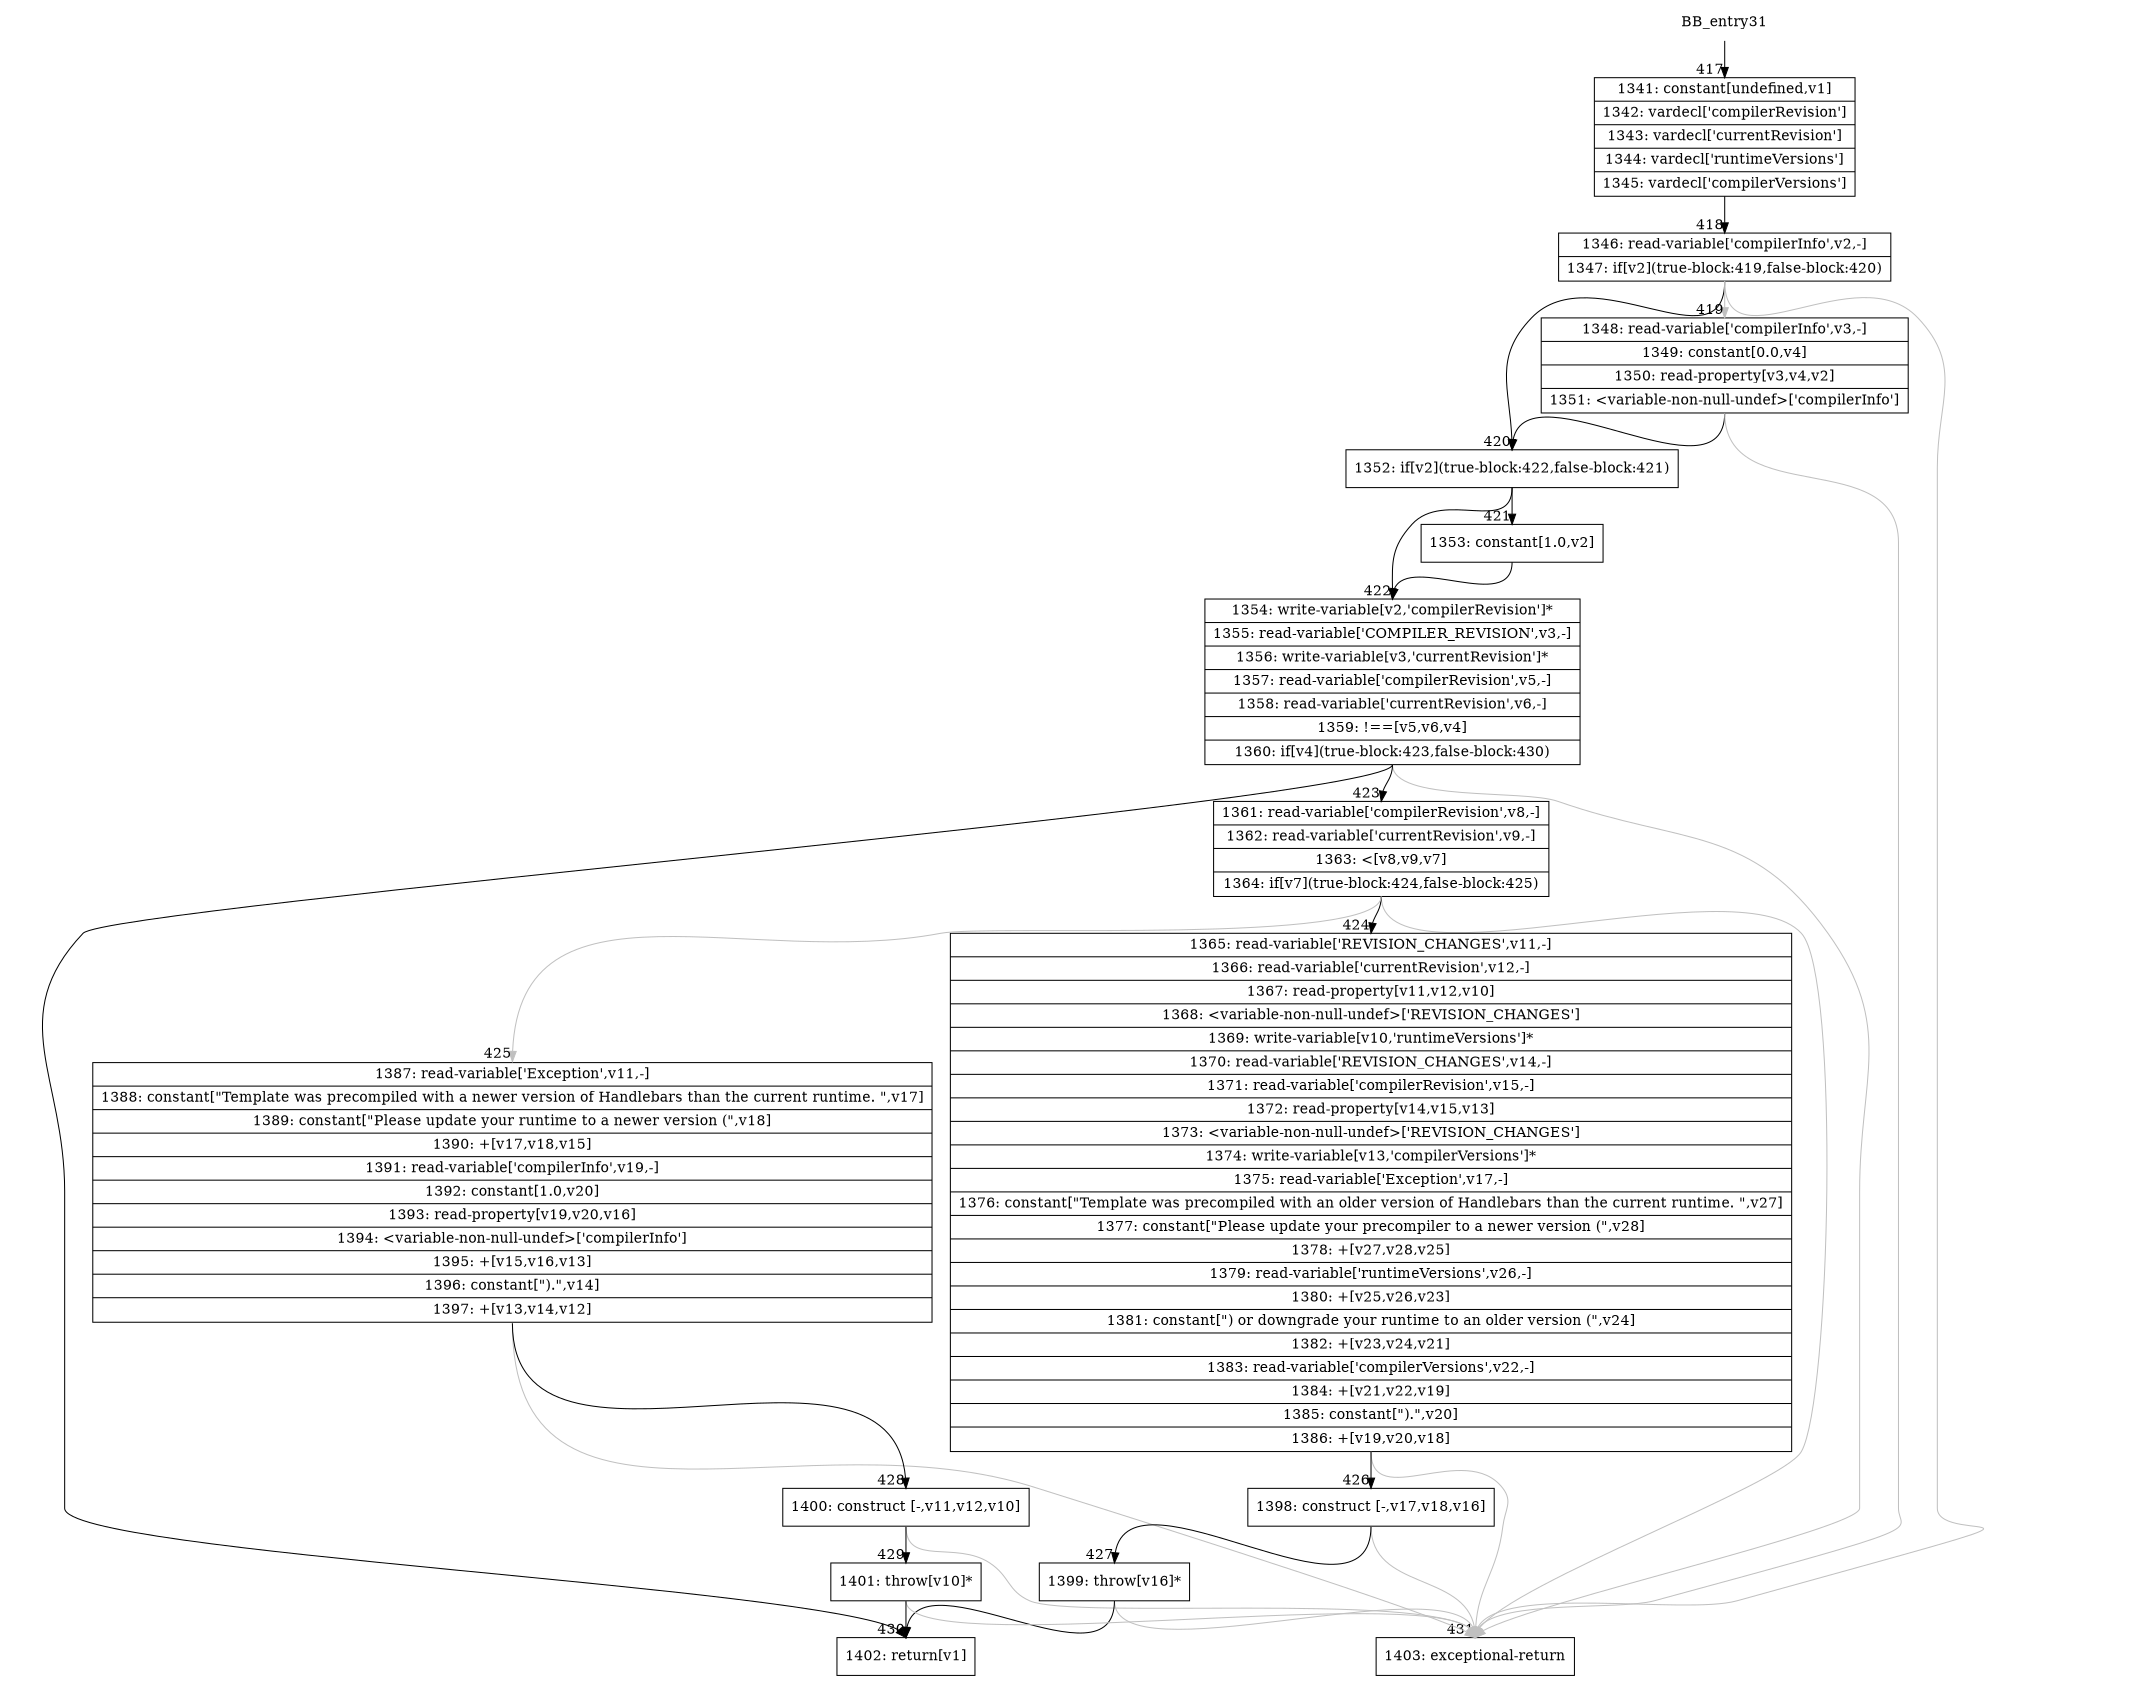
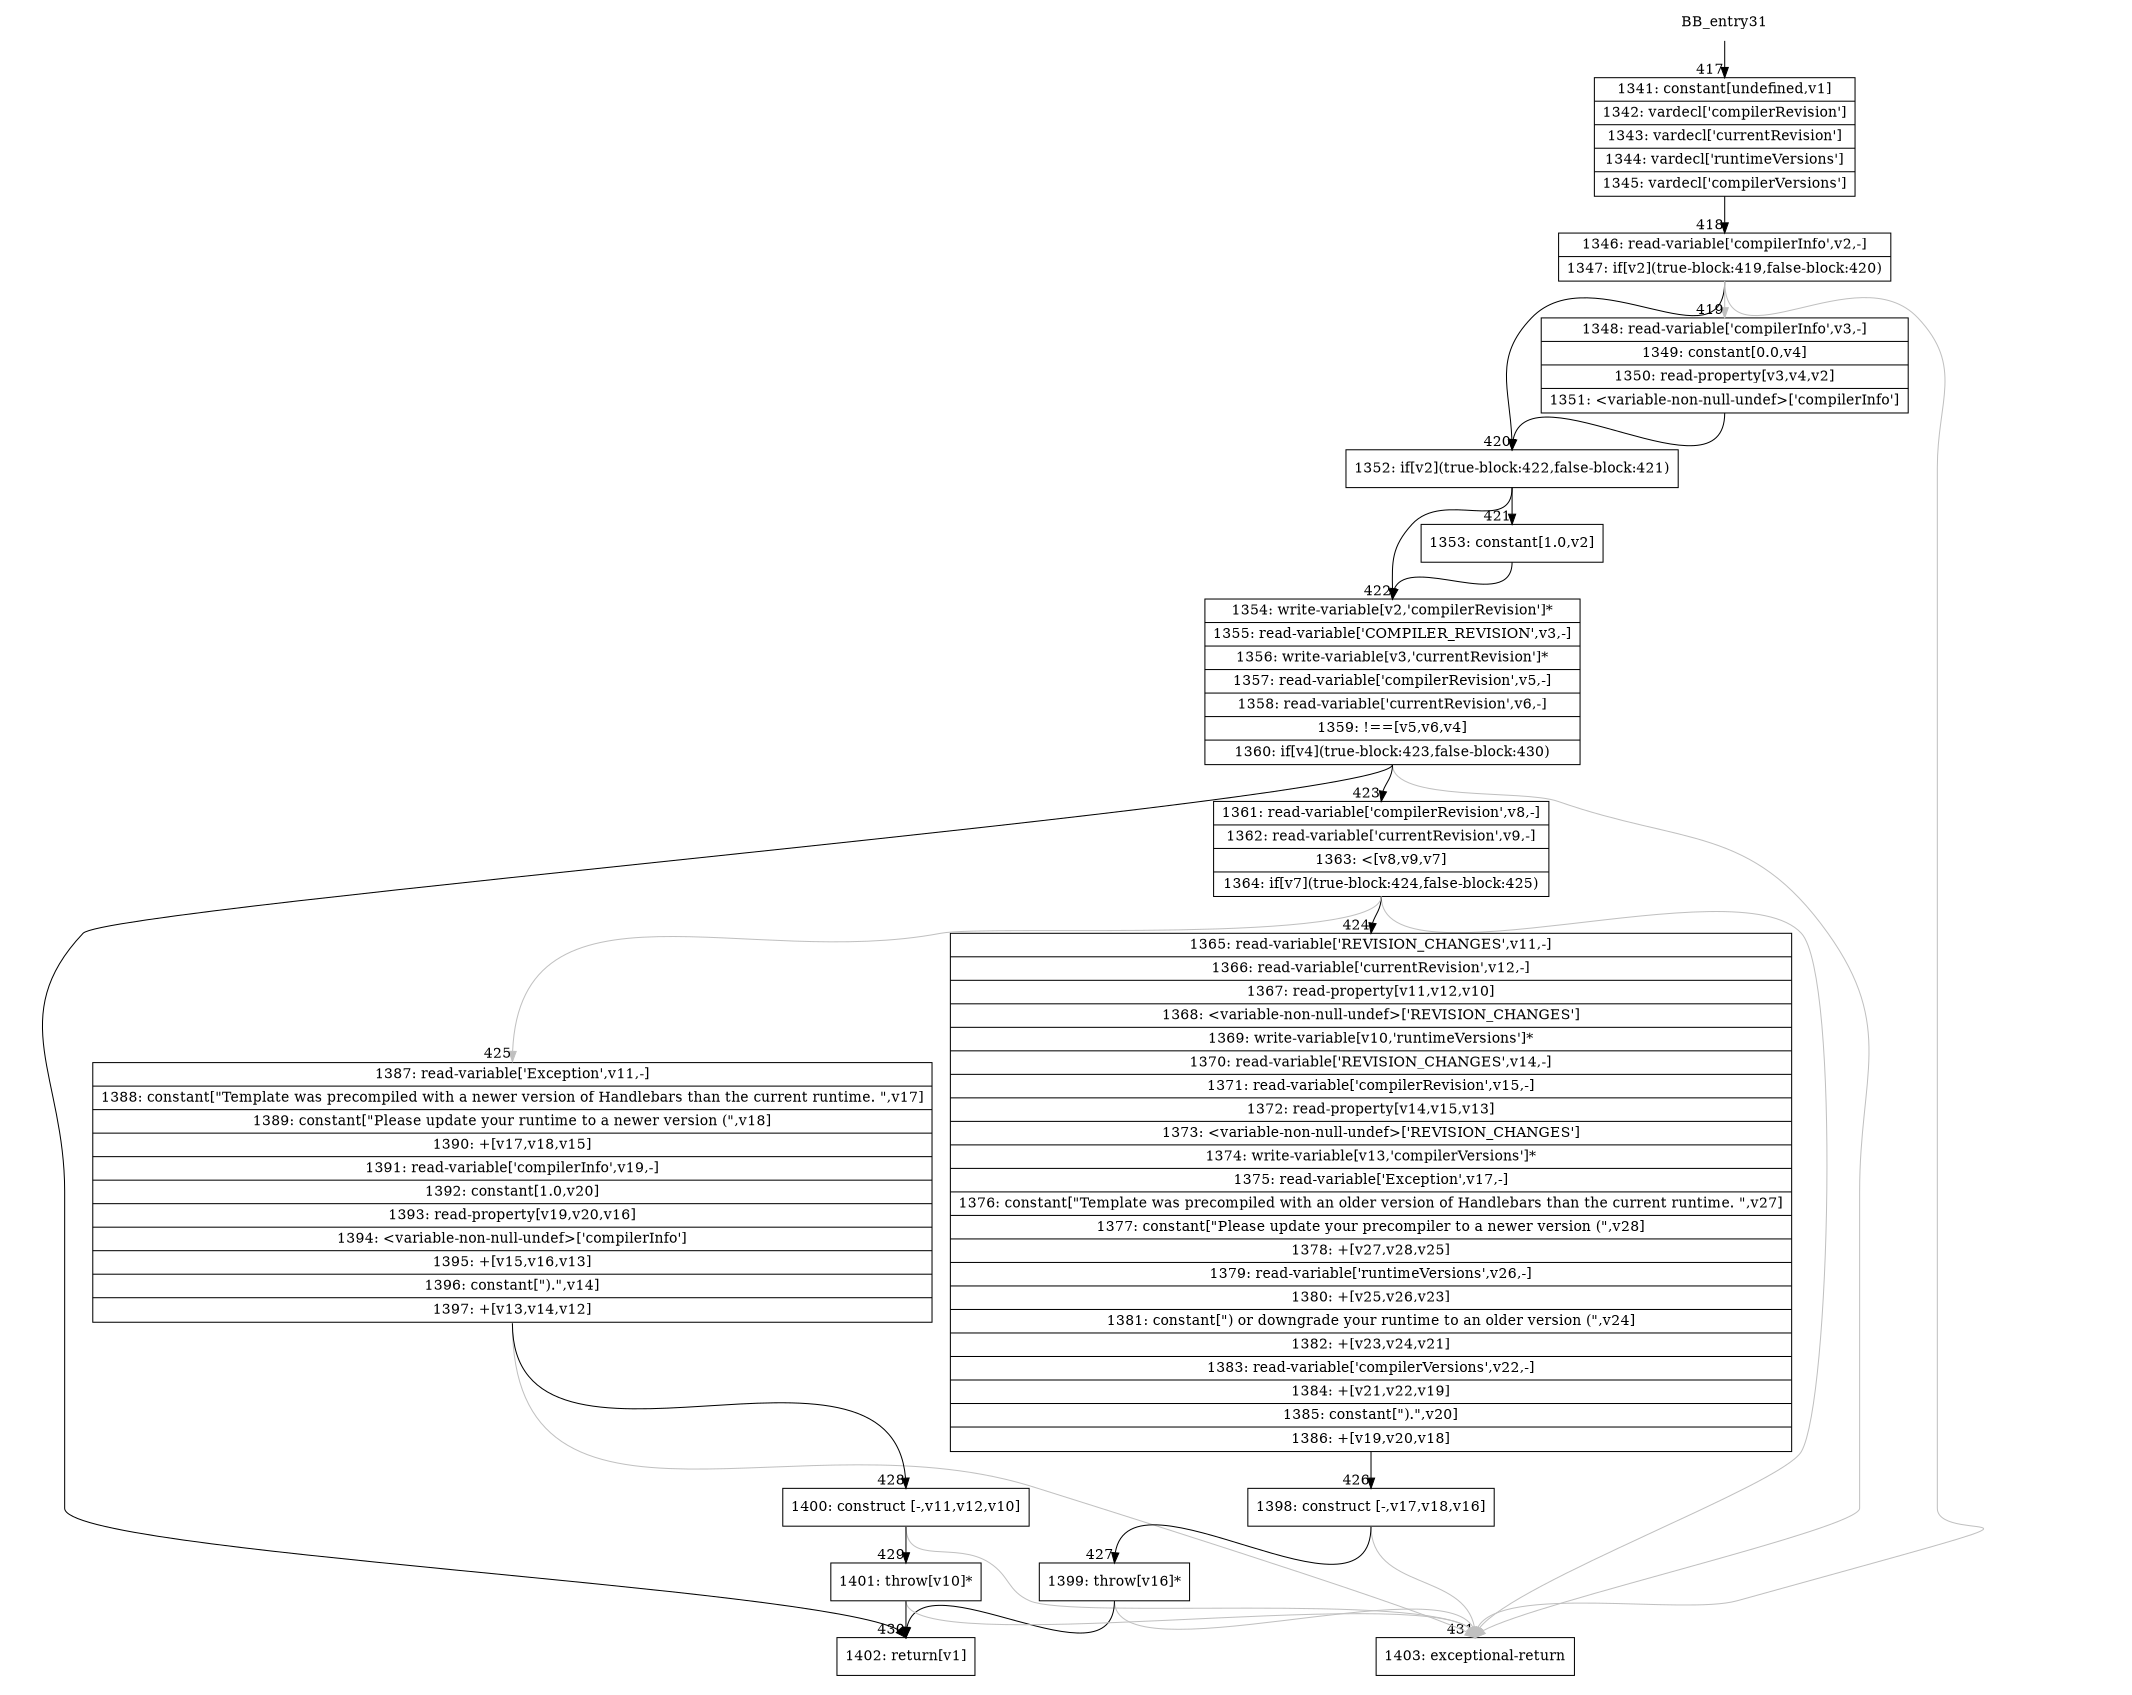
edge "1348: read-variable['compilerInfo',v3,-]" -> "1403: exceptional-return": removed
edge "1365: read-variable['REVISION_CHANGES',v11,-]" -> "1403: exceptional-return": removed
